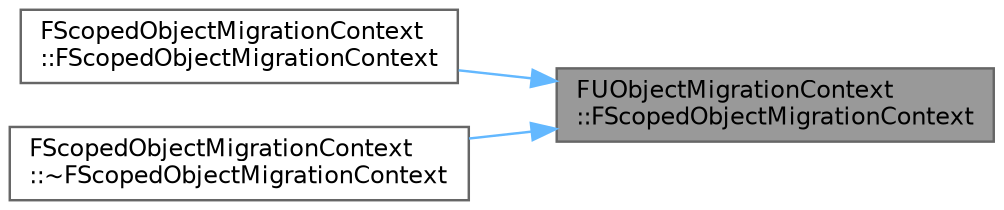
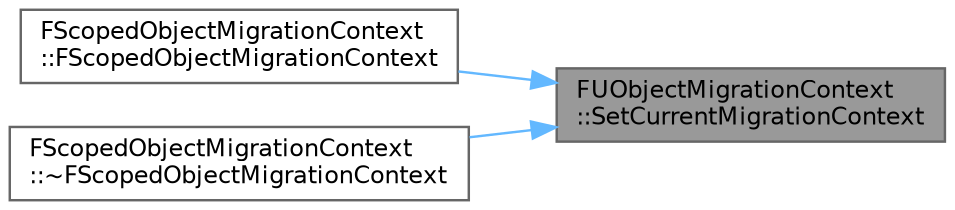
node "FUObjectMigrationContext ::FScopedObjectMigrationContext": label "FUObjectMigrationContext ::FScopedObjectMigrationContext" -> "FUObjectMigrationContext ::SetCurrentMigrationContext"
